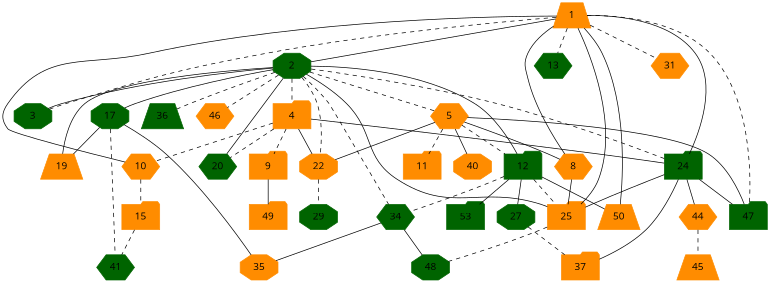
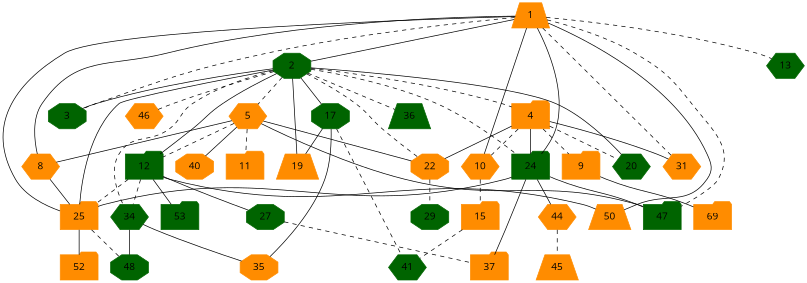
edge "4" -- "31": added
node "49": label "49" -> "69"
node "52": added
